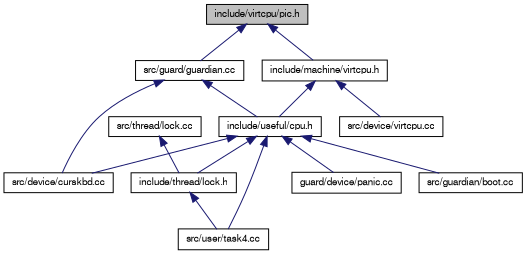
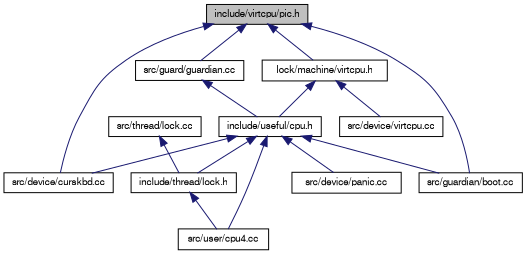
node "include/machine/virtcpu.h": label "include/machine/virtcpu.h" -> "lock/machine/virtcpu.h"
edge "src/guardian/boot.cc" -> "include/virtcpu/pic.h": added
edge "src/device/curskbd.cc" -> "src/guard/guardian.cc": now "src/device/curskbd.cc" -> "include/virtcpu/pic.h"
node "guard/device/panic.cc": label "guard/device/panic.cc" -> "src/device/panic.cc"
node "src/user/task4.cc": label "src/user/task4.cc" -> "src/user/cpu4.cc"
